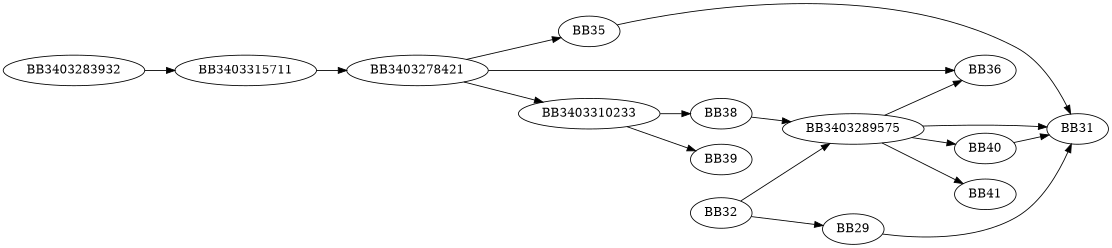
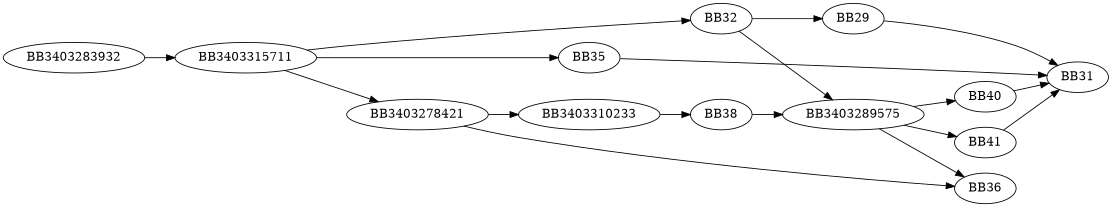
edge "BB3403315711" -> "BB32": added
edge "BB3403278421" -> "BB35": now "BB3403315711" -> "BB35"
edge "BB3403289575" -> "BB31": now "BB41" -> "BB31"
node "BB39": removed
